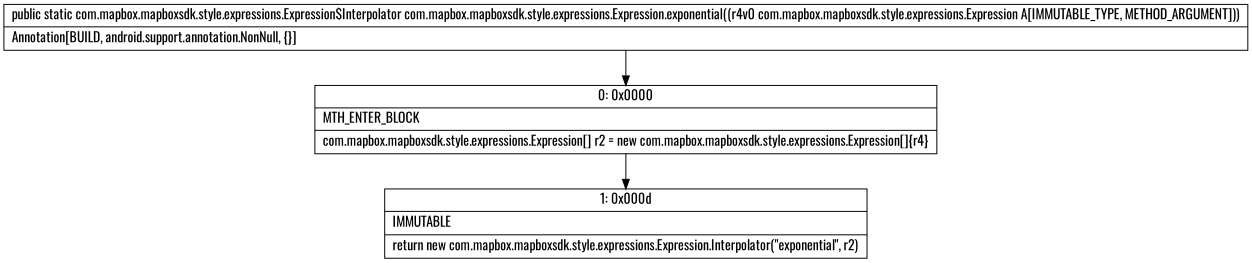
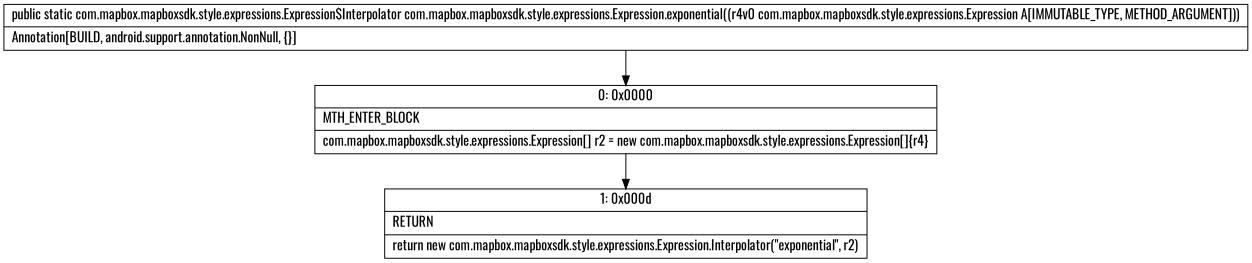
node "1: 0x000d": text "IMMUTABLE" -> "RETURN"
